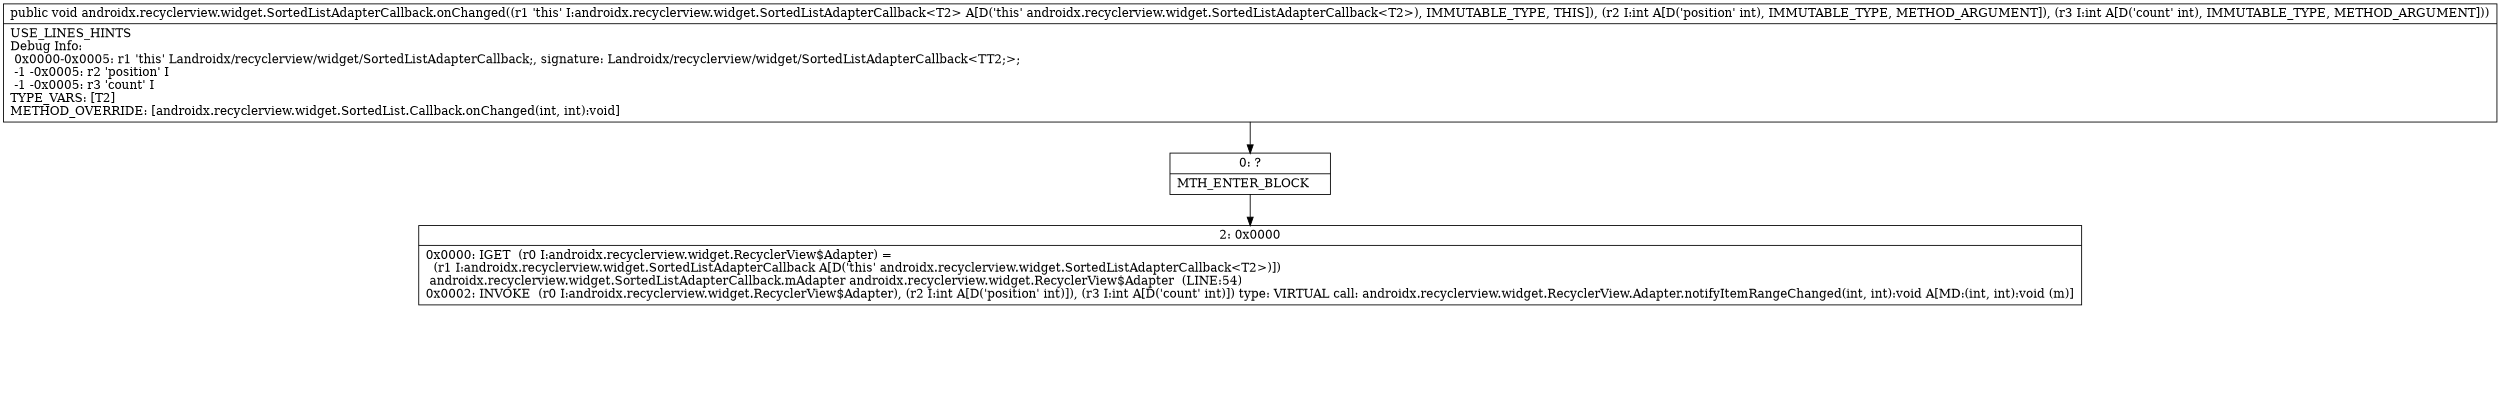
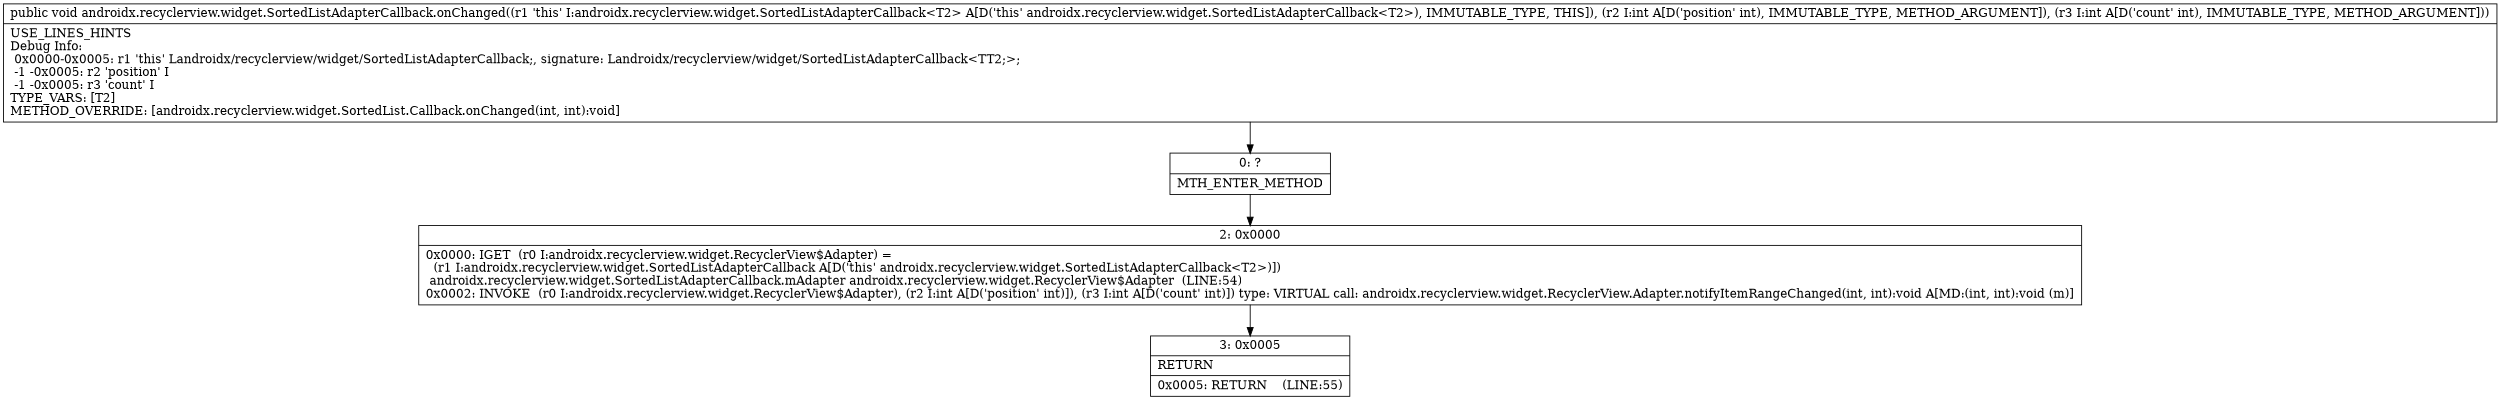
node "0: ?": text "MTH_ENTER_BLOCK" -> "MTH_ENTER_METHOD"
node "3: 0x0005": added
